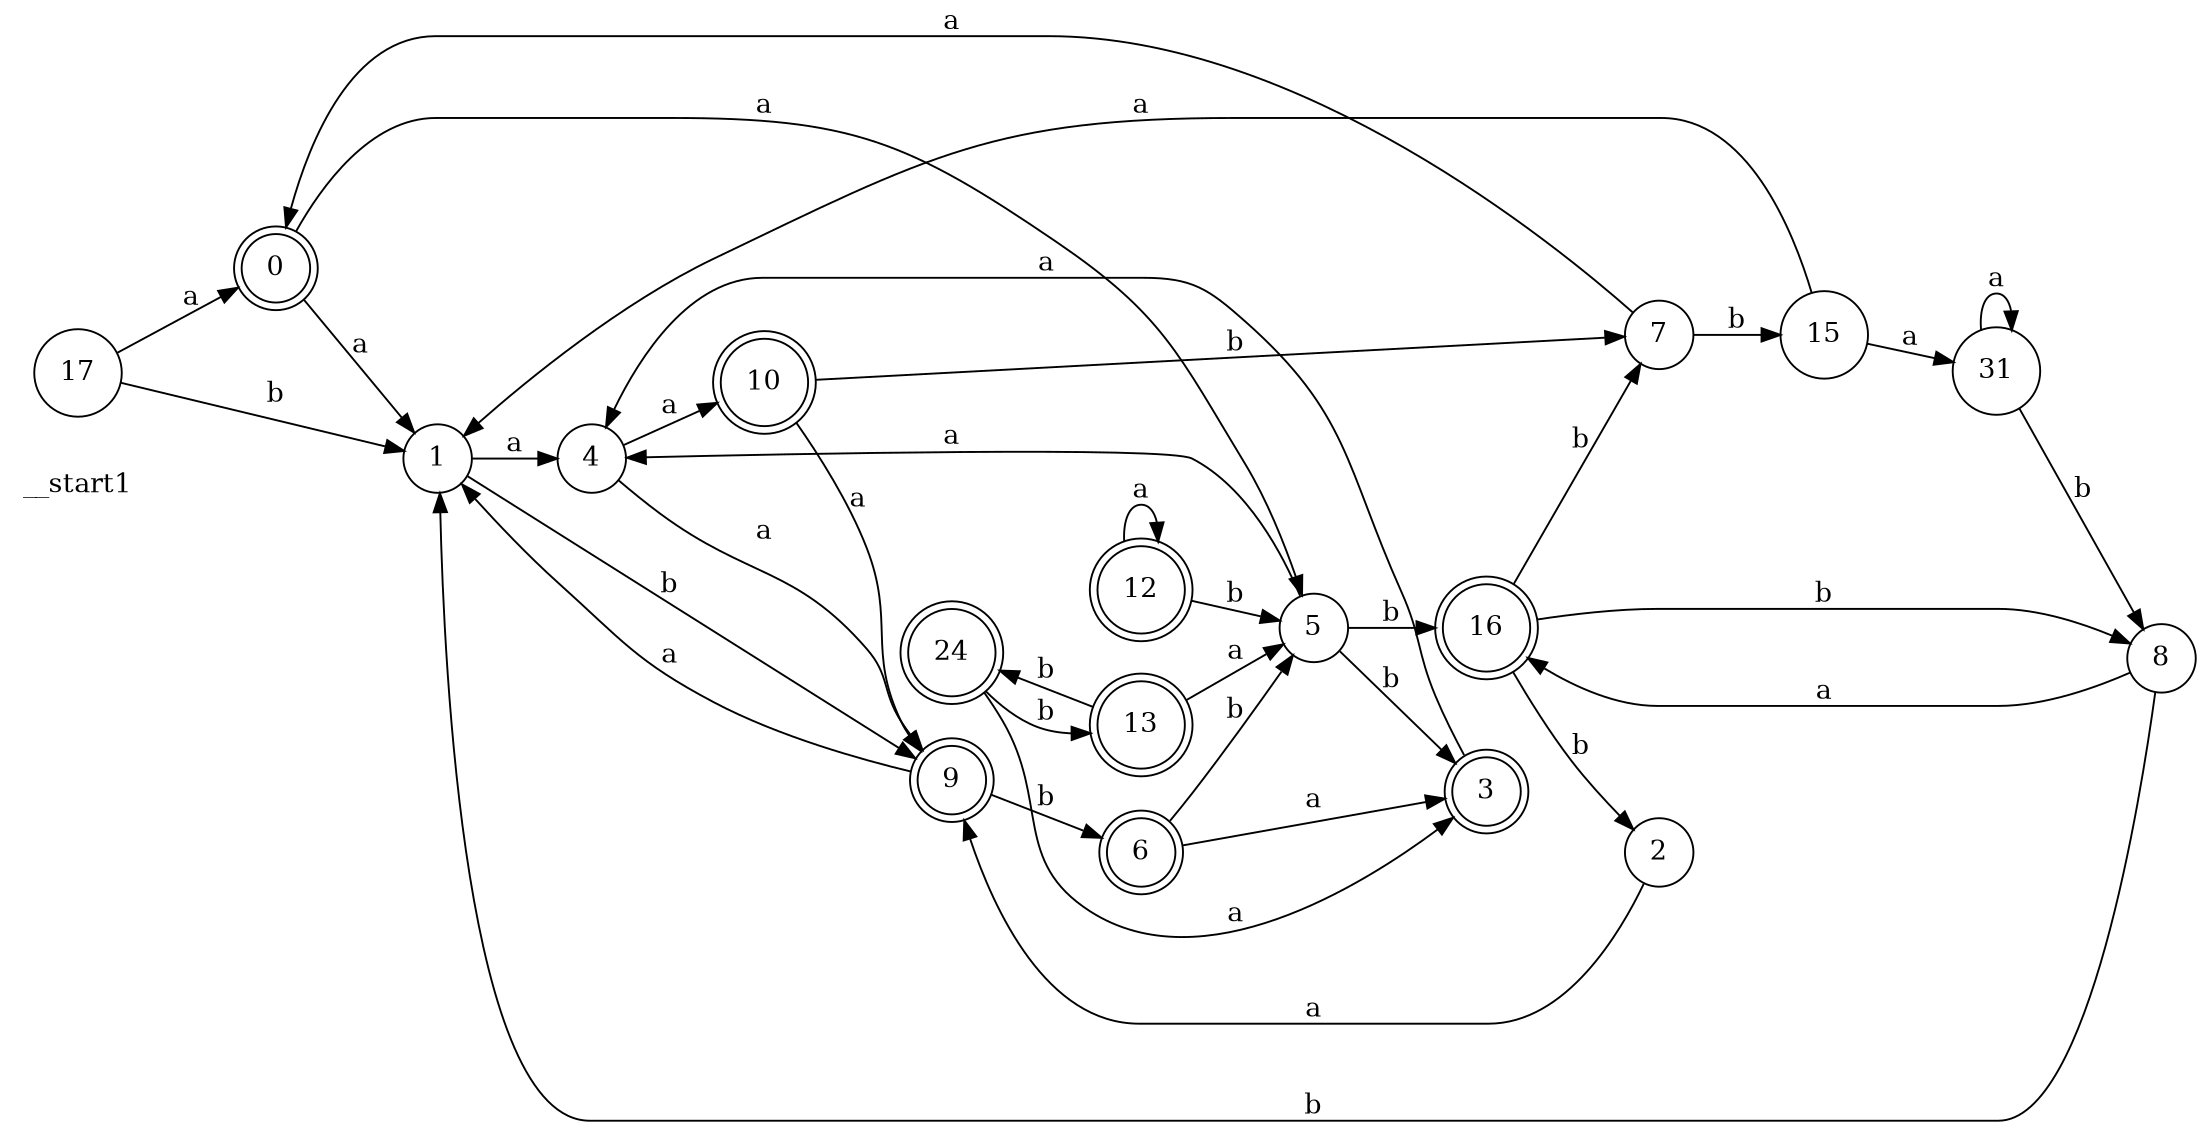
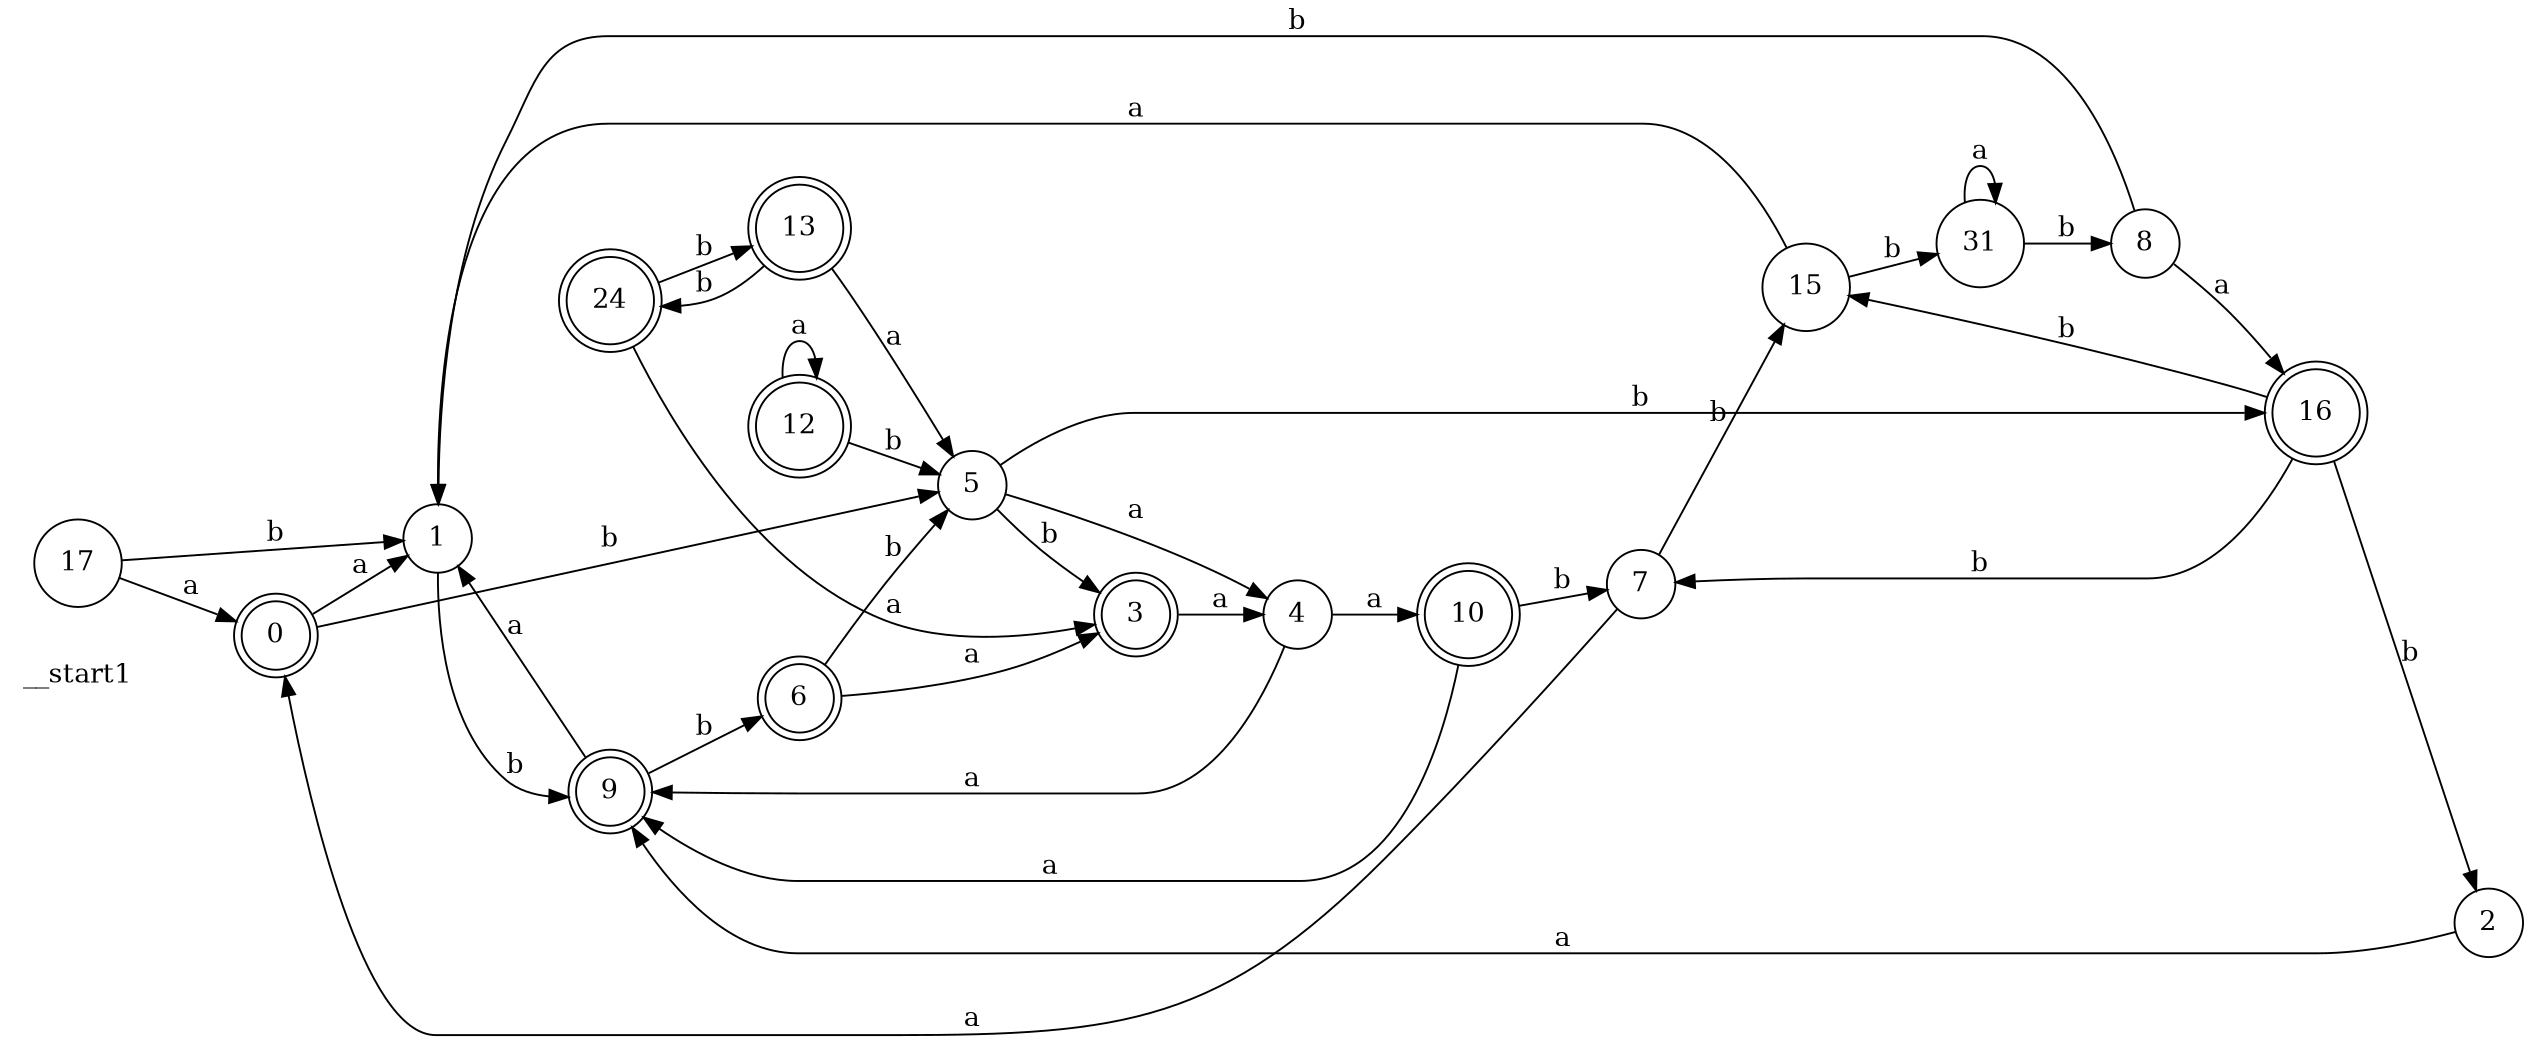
edge "0" -> "5": label "a" -> "b"
edge "15" -> "31": label "a" -> "b"
edge "1" -> "4": removed, label "a"
edge "16" -> "8": now "16" -> "15"
